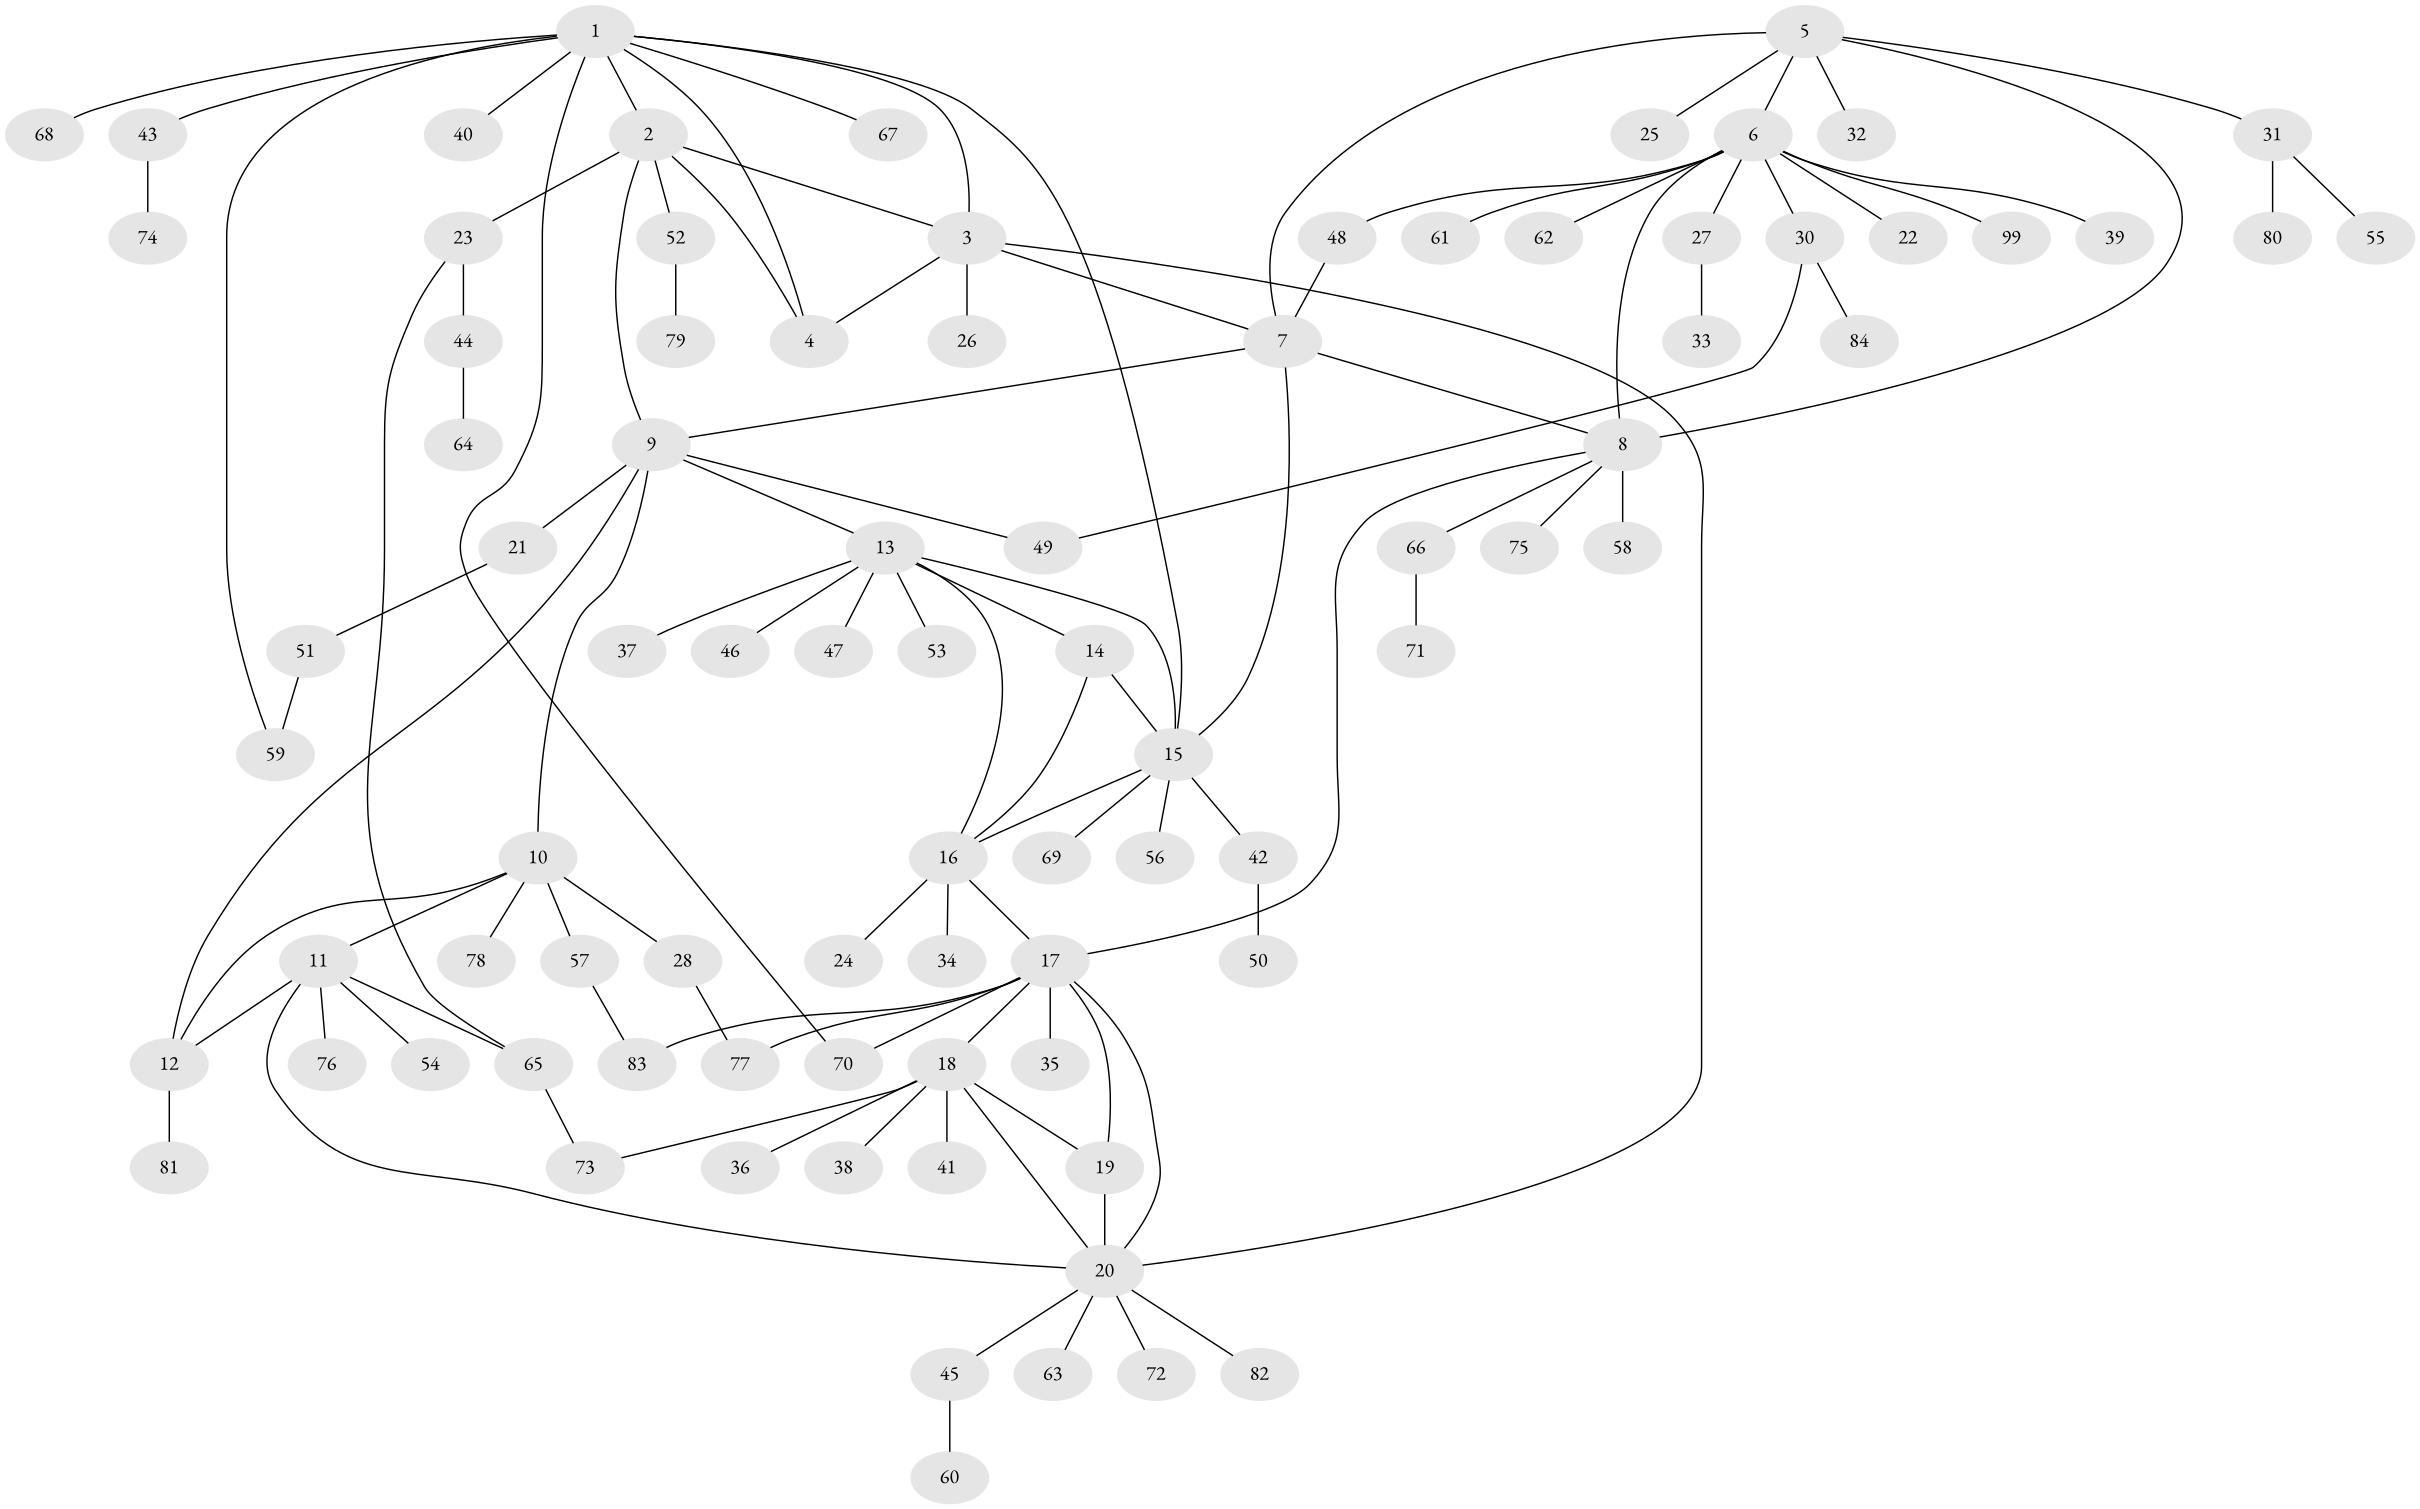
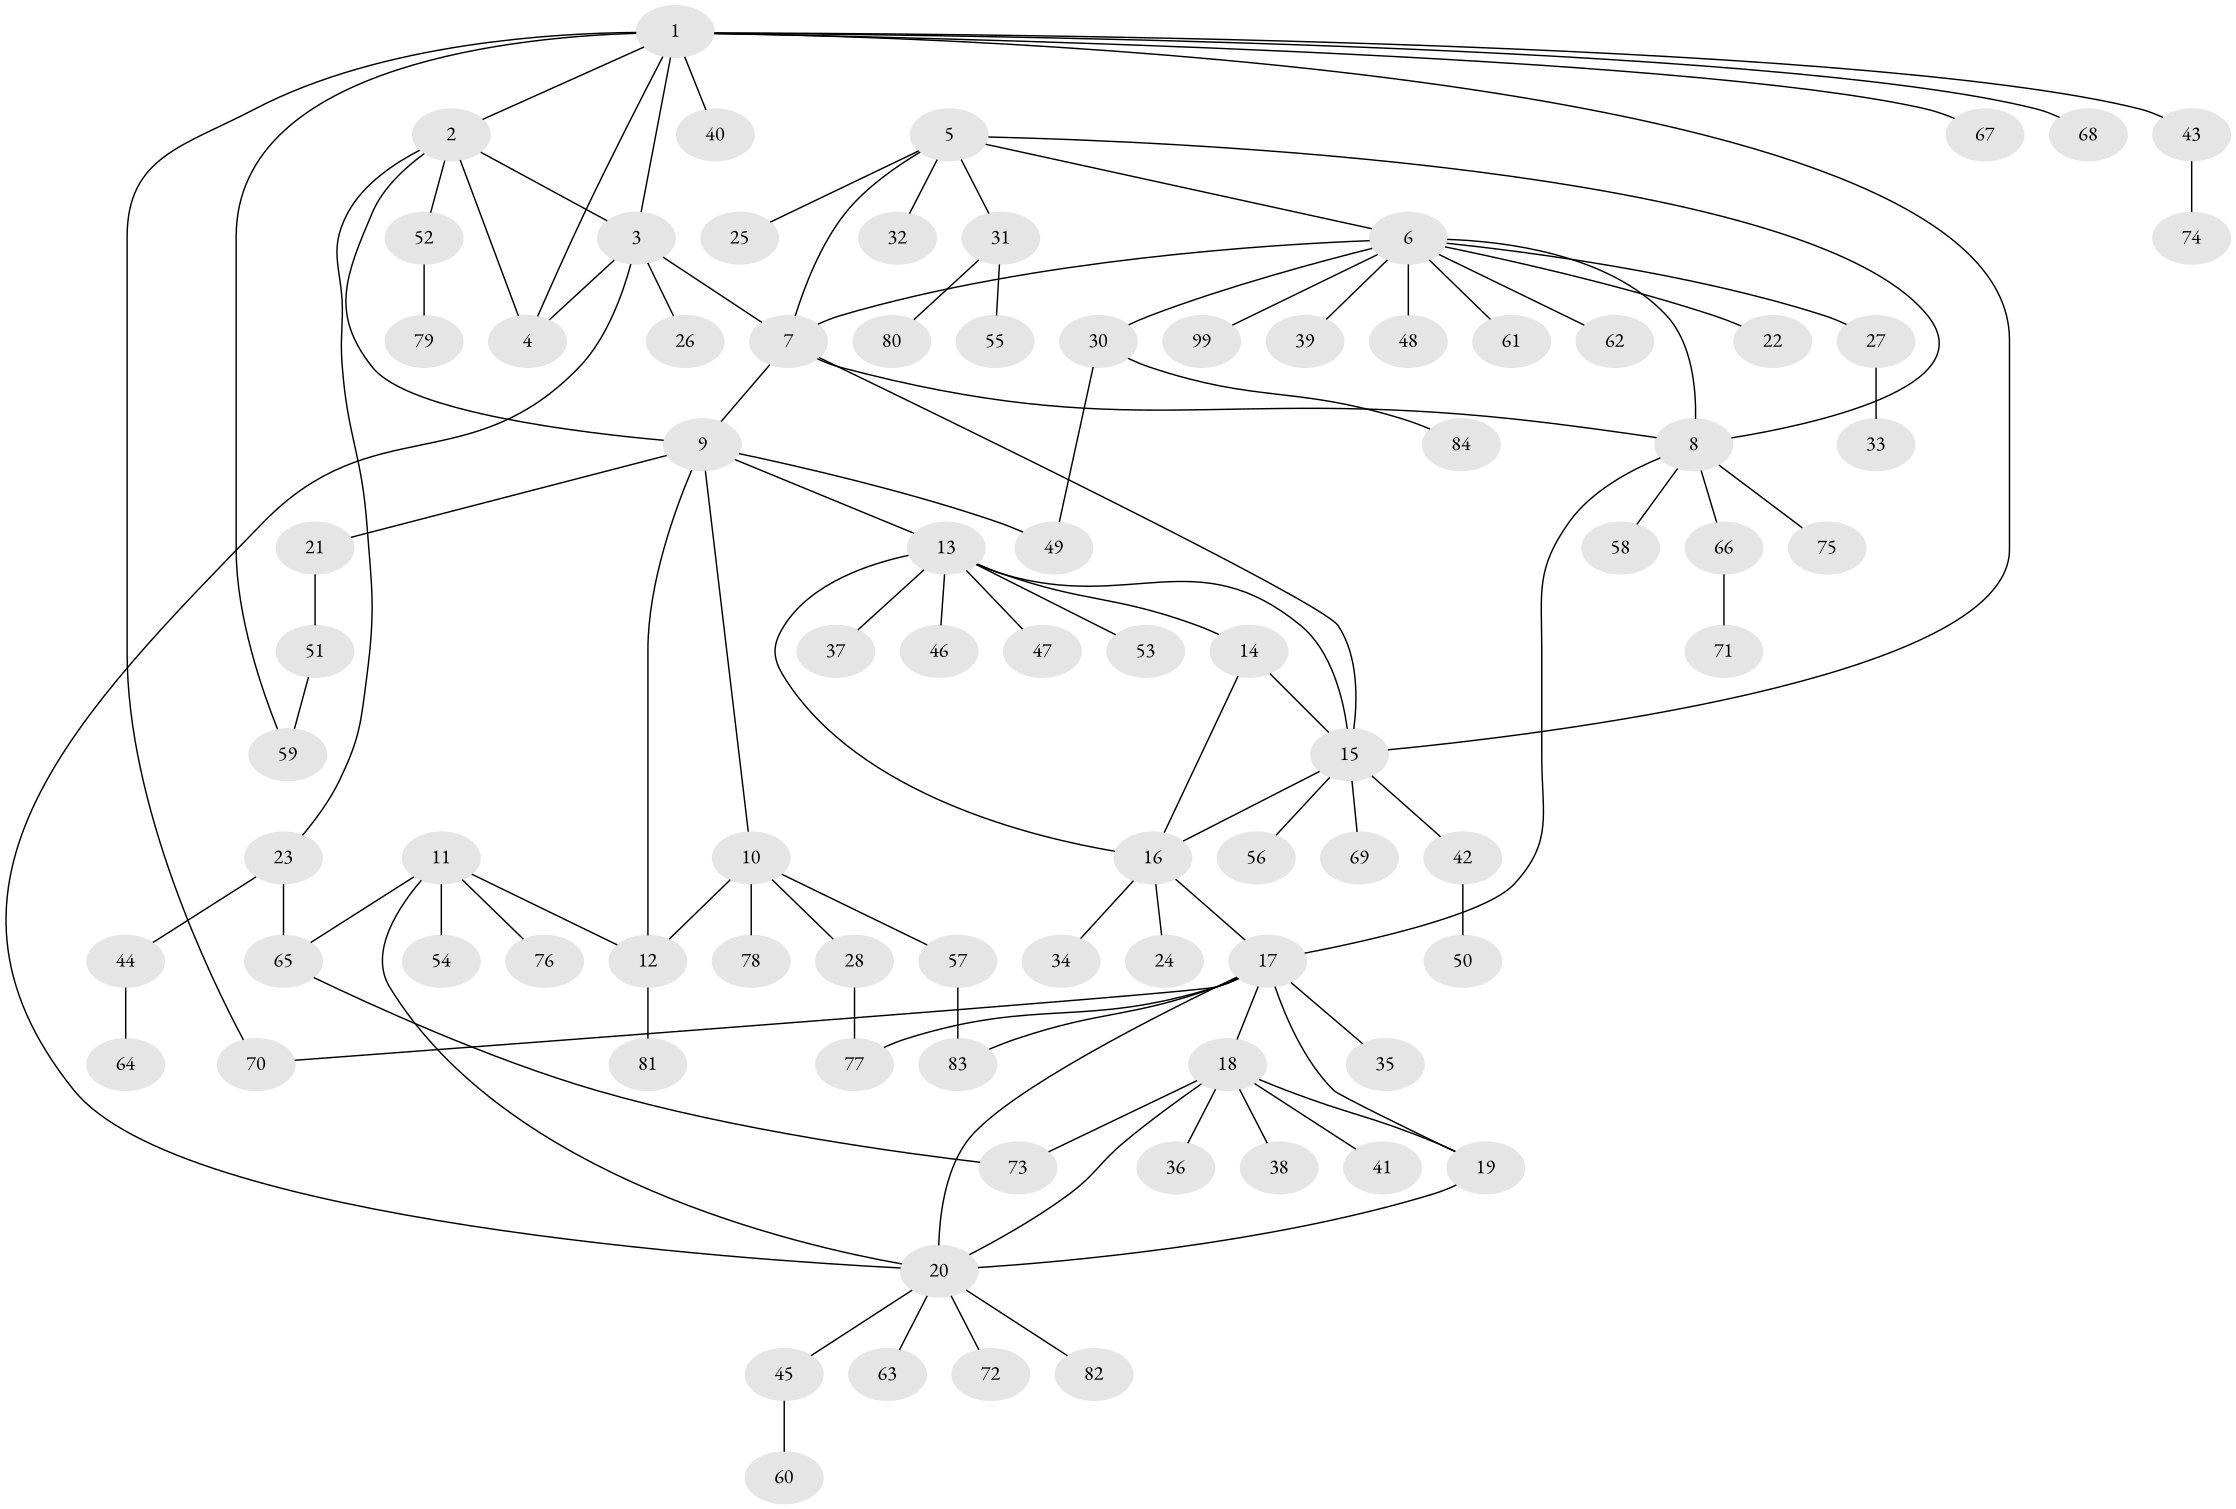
edge "48" -- "7": now "6" -- "7"
edge "10" -- "11": removed
